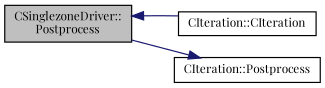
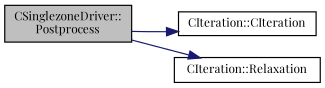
edge "CIteration::CIteration" -> "CSinglezoneDriver:: Postprocess": reversed
node "CIteration::Postprocess": label "CIteration::Postprocess" -> "CIteration::Relaxation"
